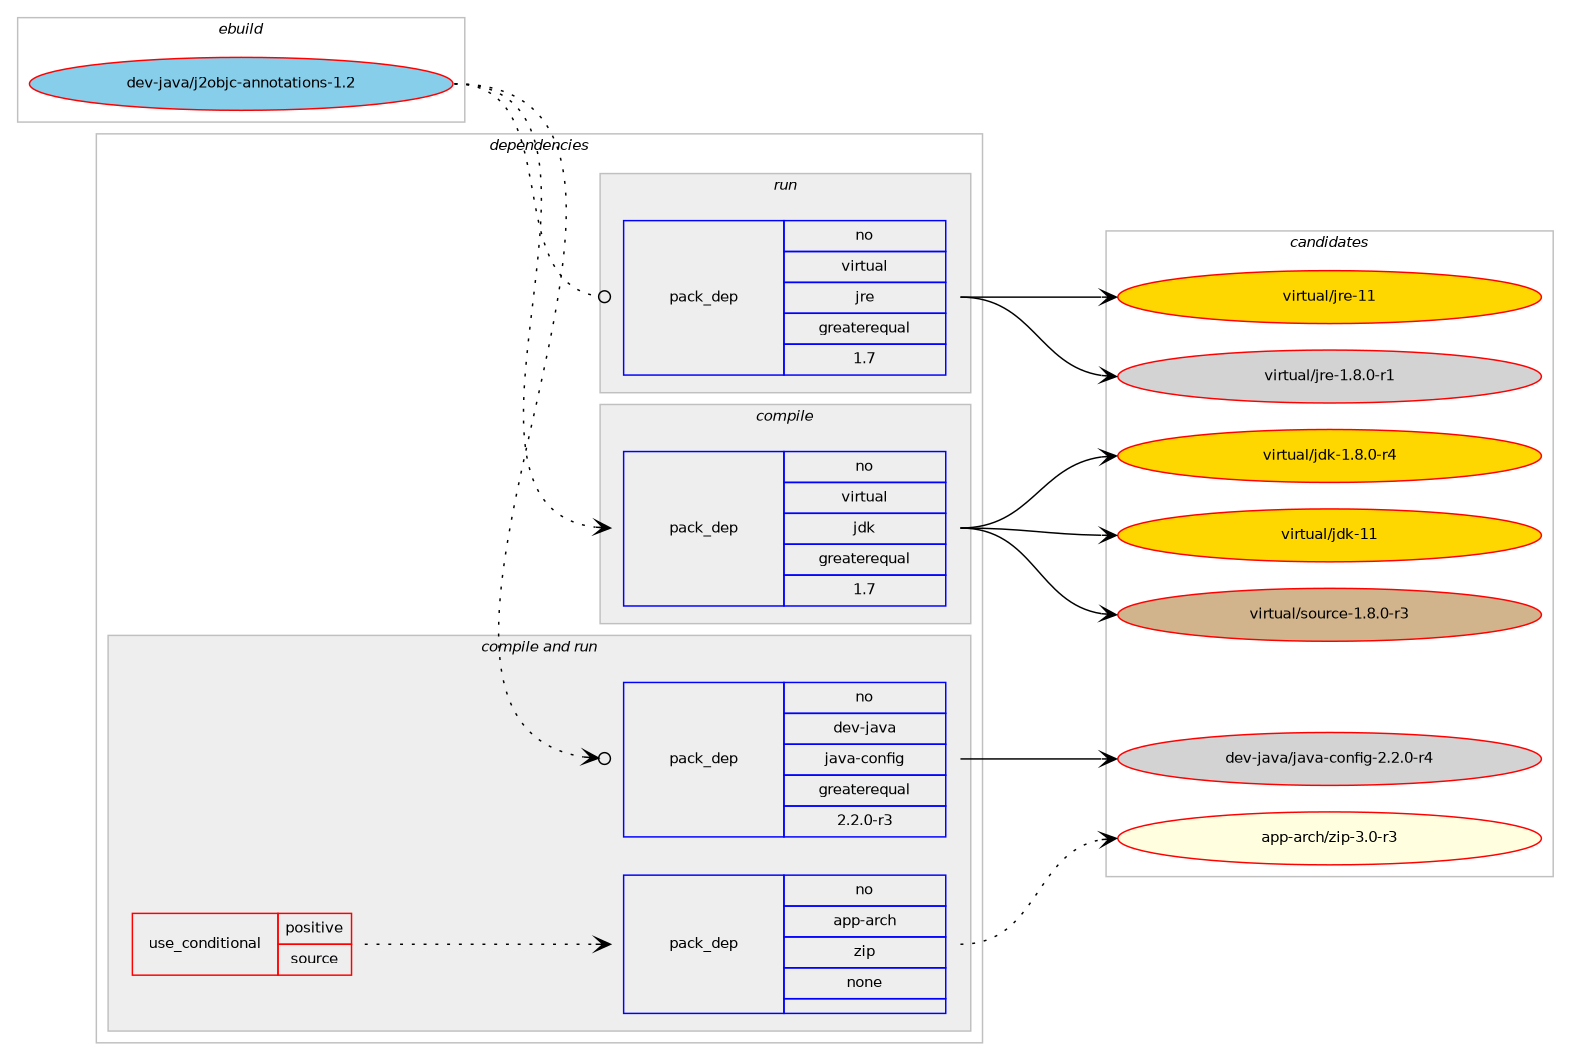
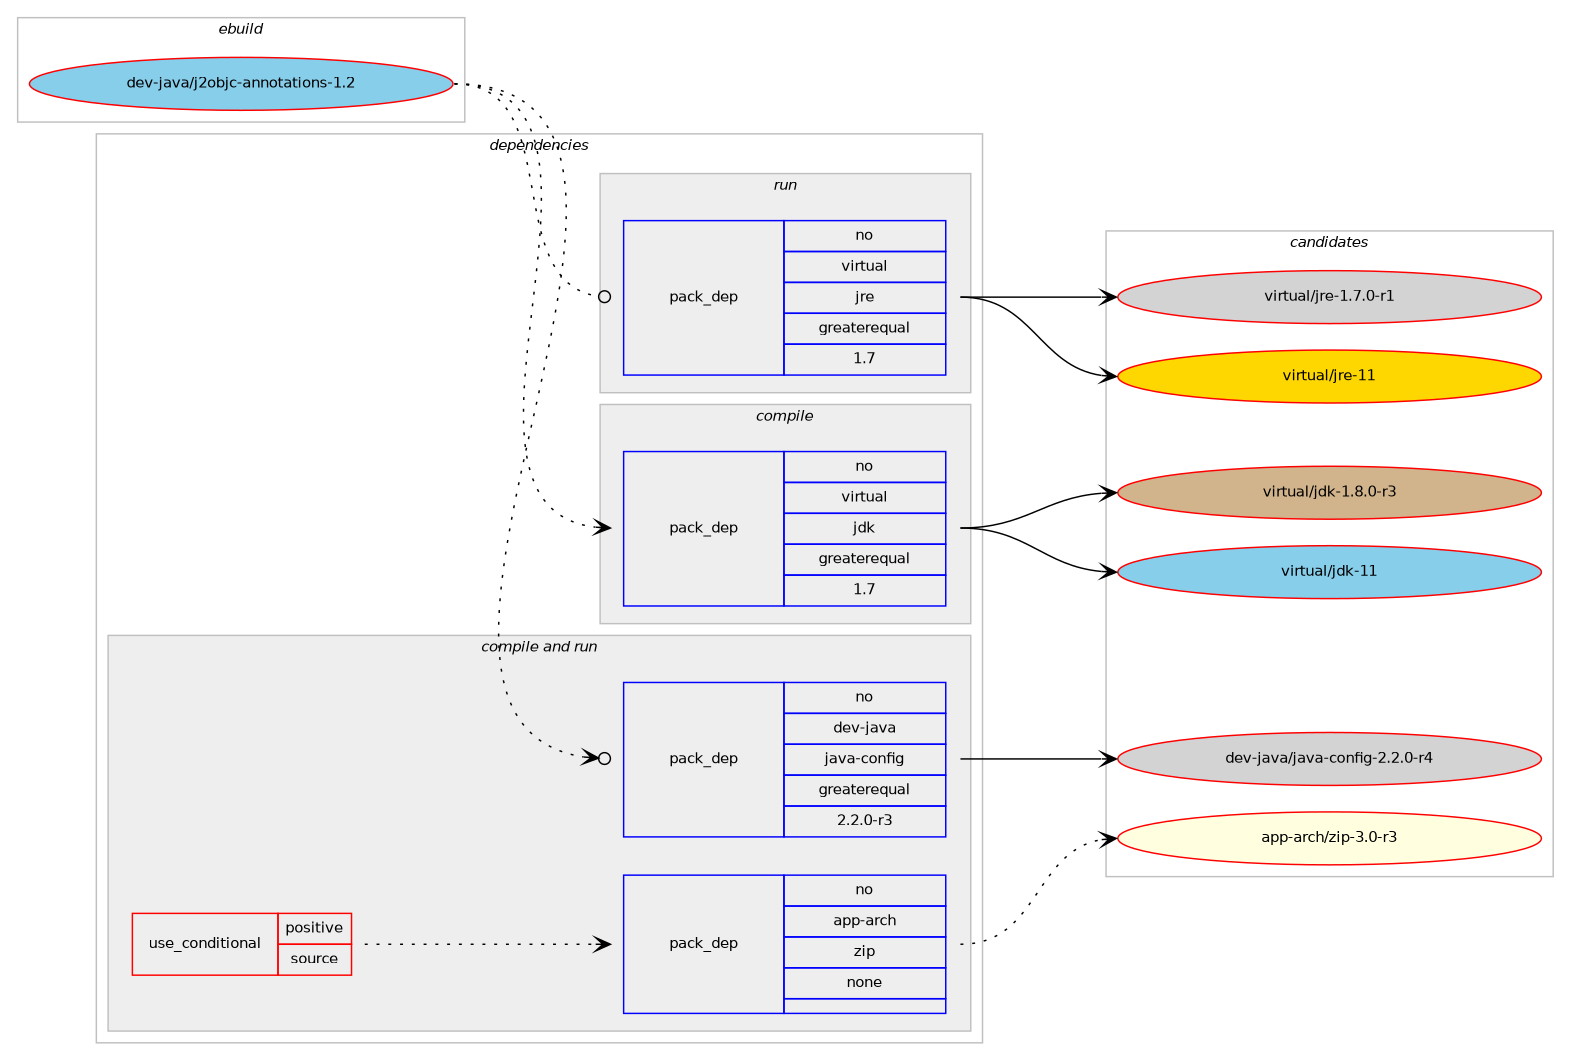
node "virtual/jre-1.8.0-r1": label "virtual/jre-1.8.0-r1" -> "virtual/jre-1.7.0-r1"
node "virtual/jdk-1.8.0-r4": removed
node "virtual/jdk-11": fillcolor gold -> skyblue
node "virtual/source-1.8.0-r3": label "virtual/source-1.8.0-r3" -> "virtual/jdk-1.8.0-r3"
